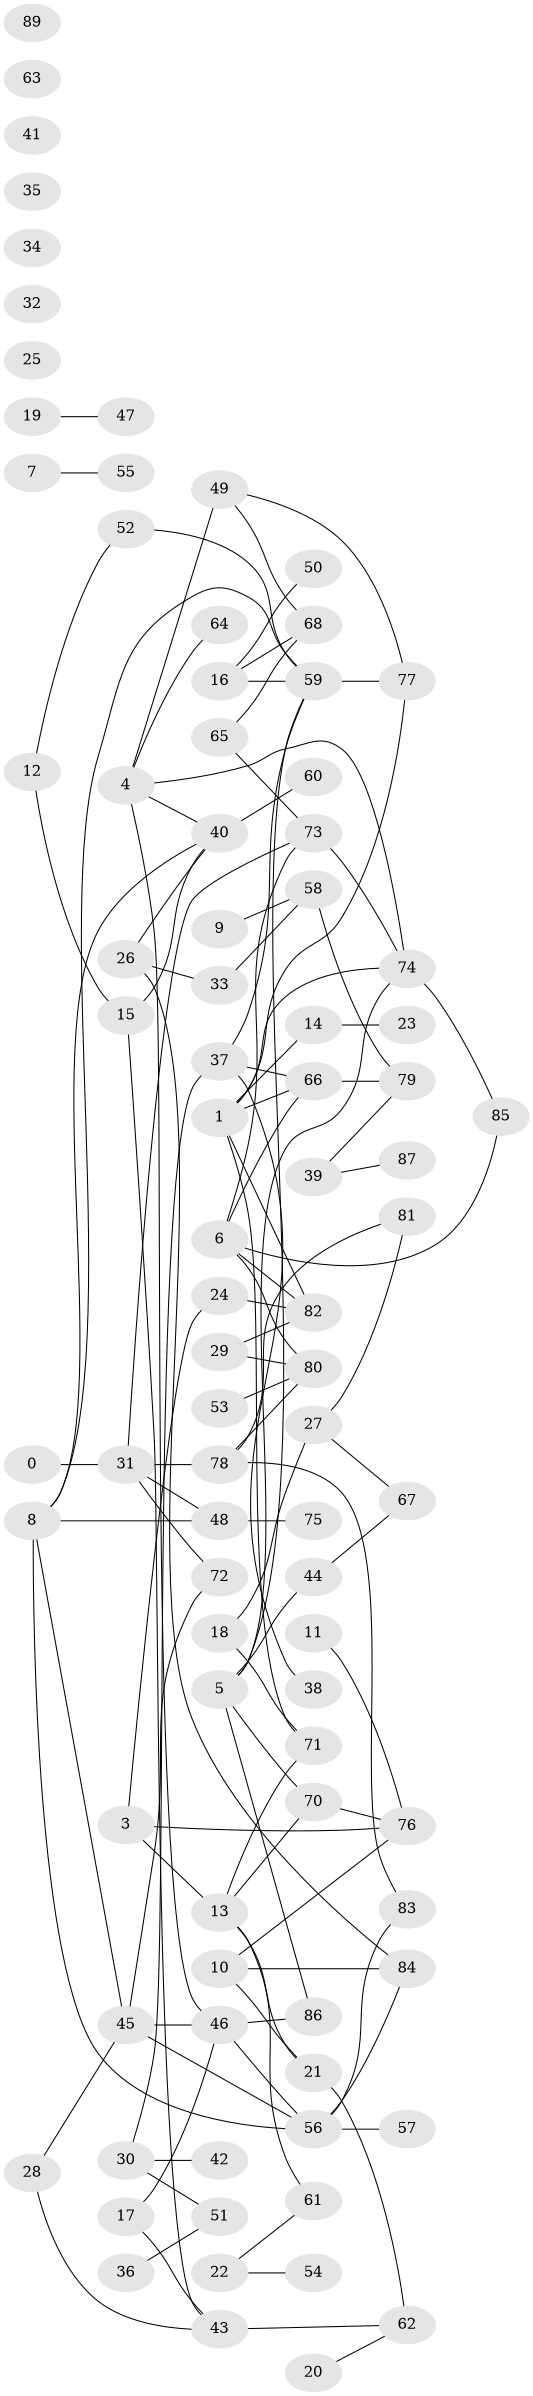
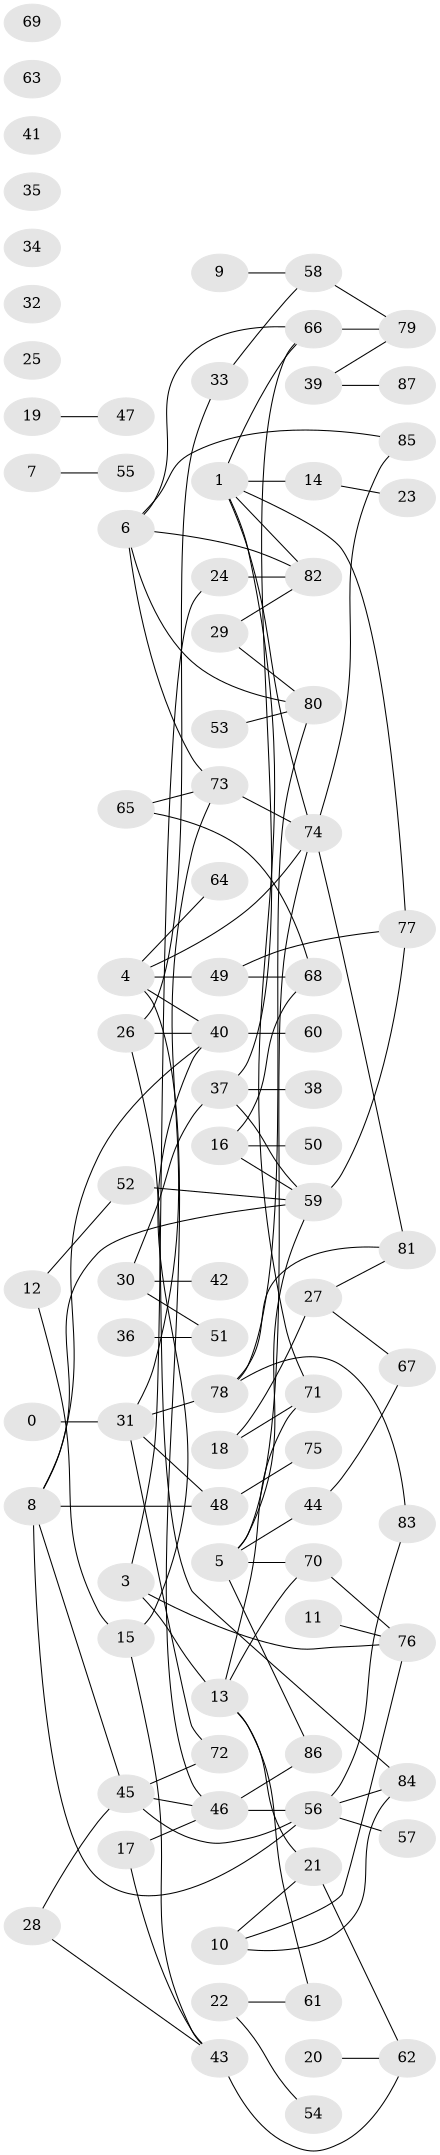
node "89": label "89" -> "69"
edge "74" -- "81": added
